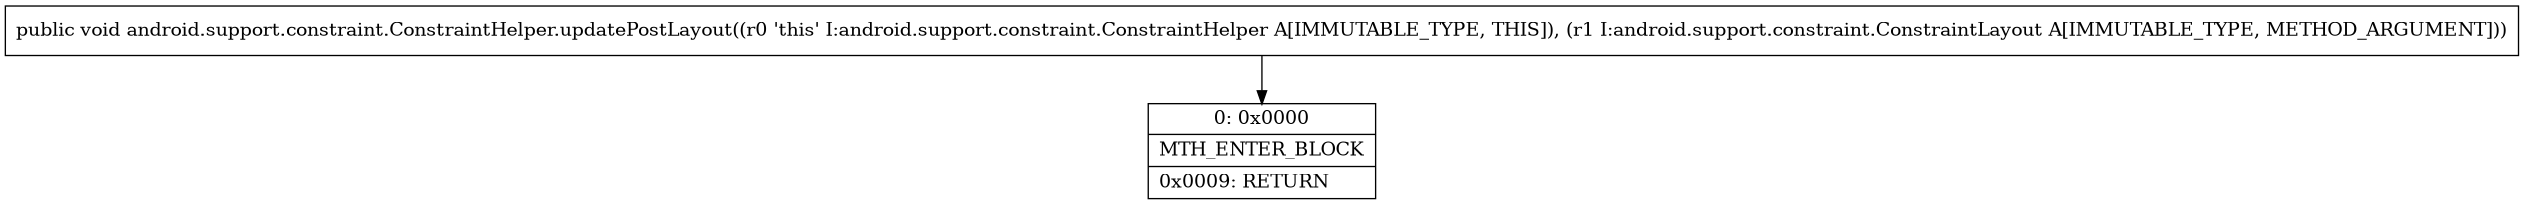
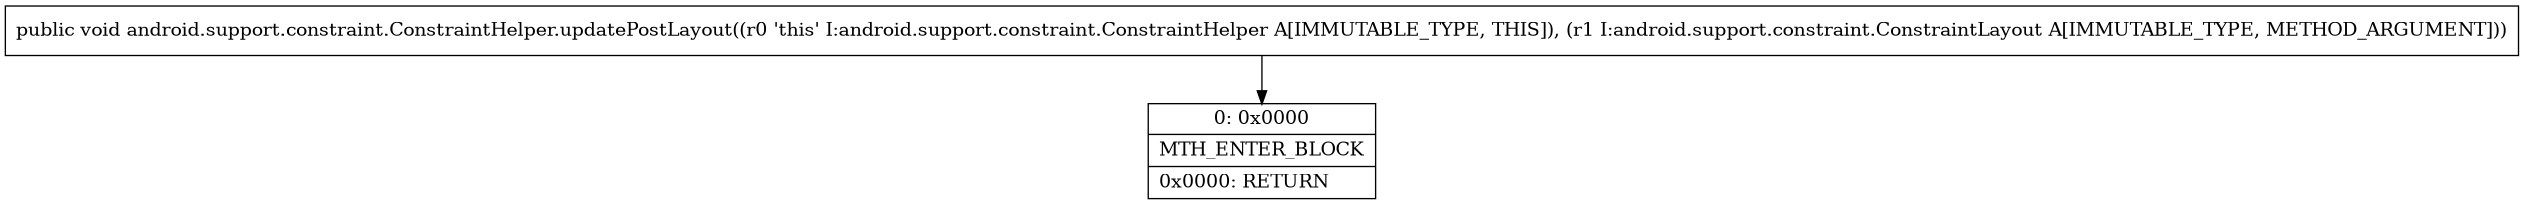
node "0: 0x0000": text "0x0009: RETURN" -> "0x0000: RETURN"
